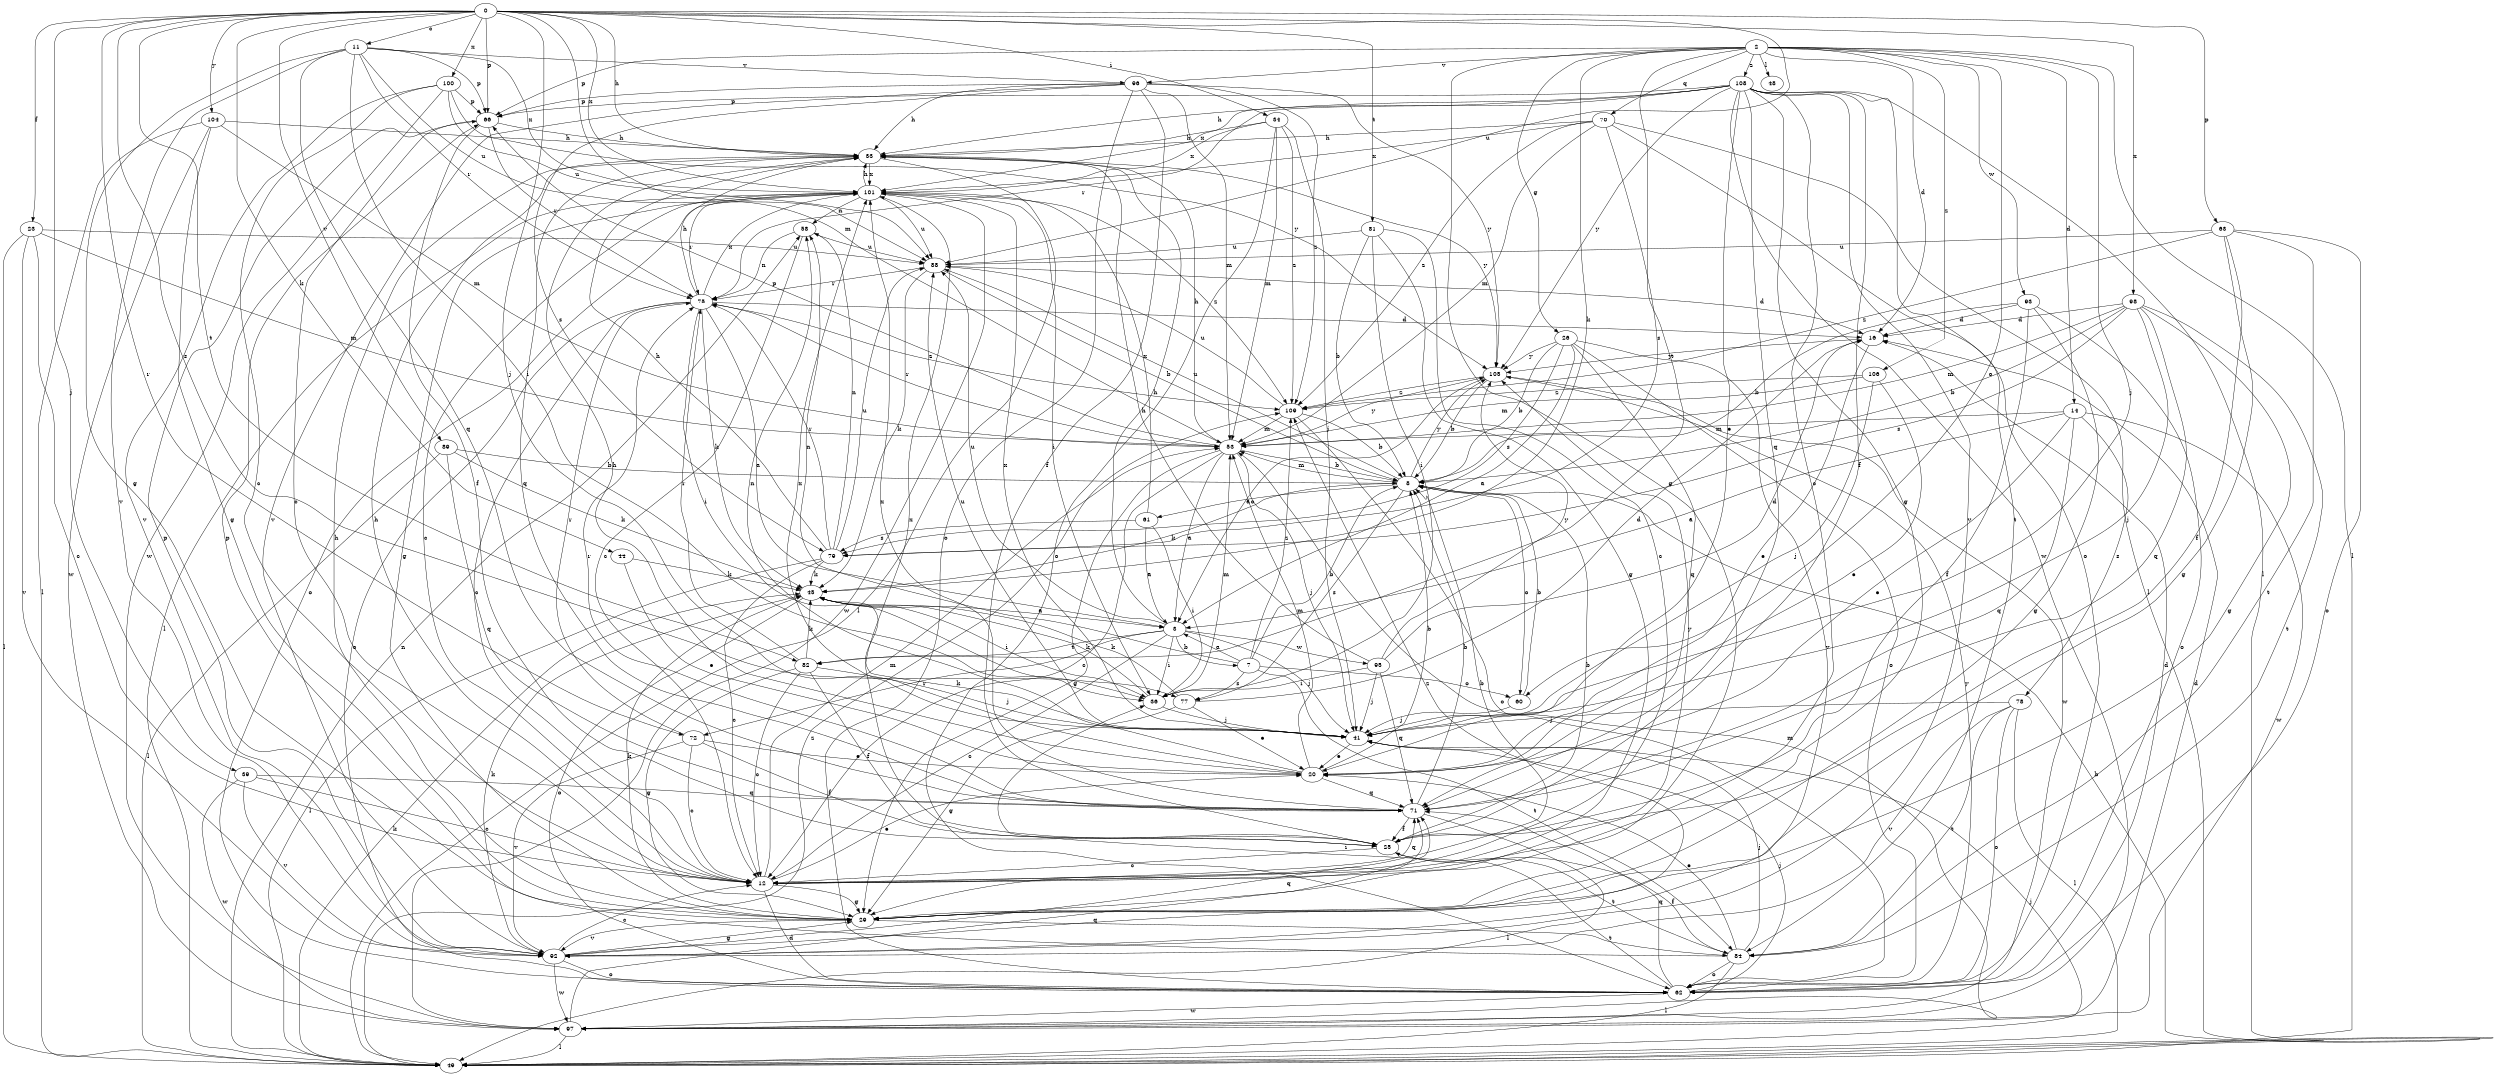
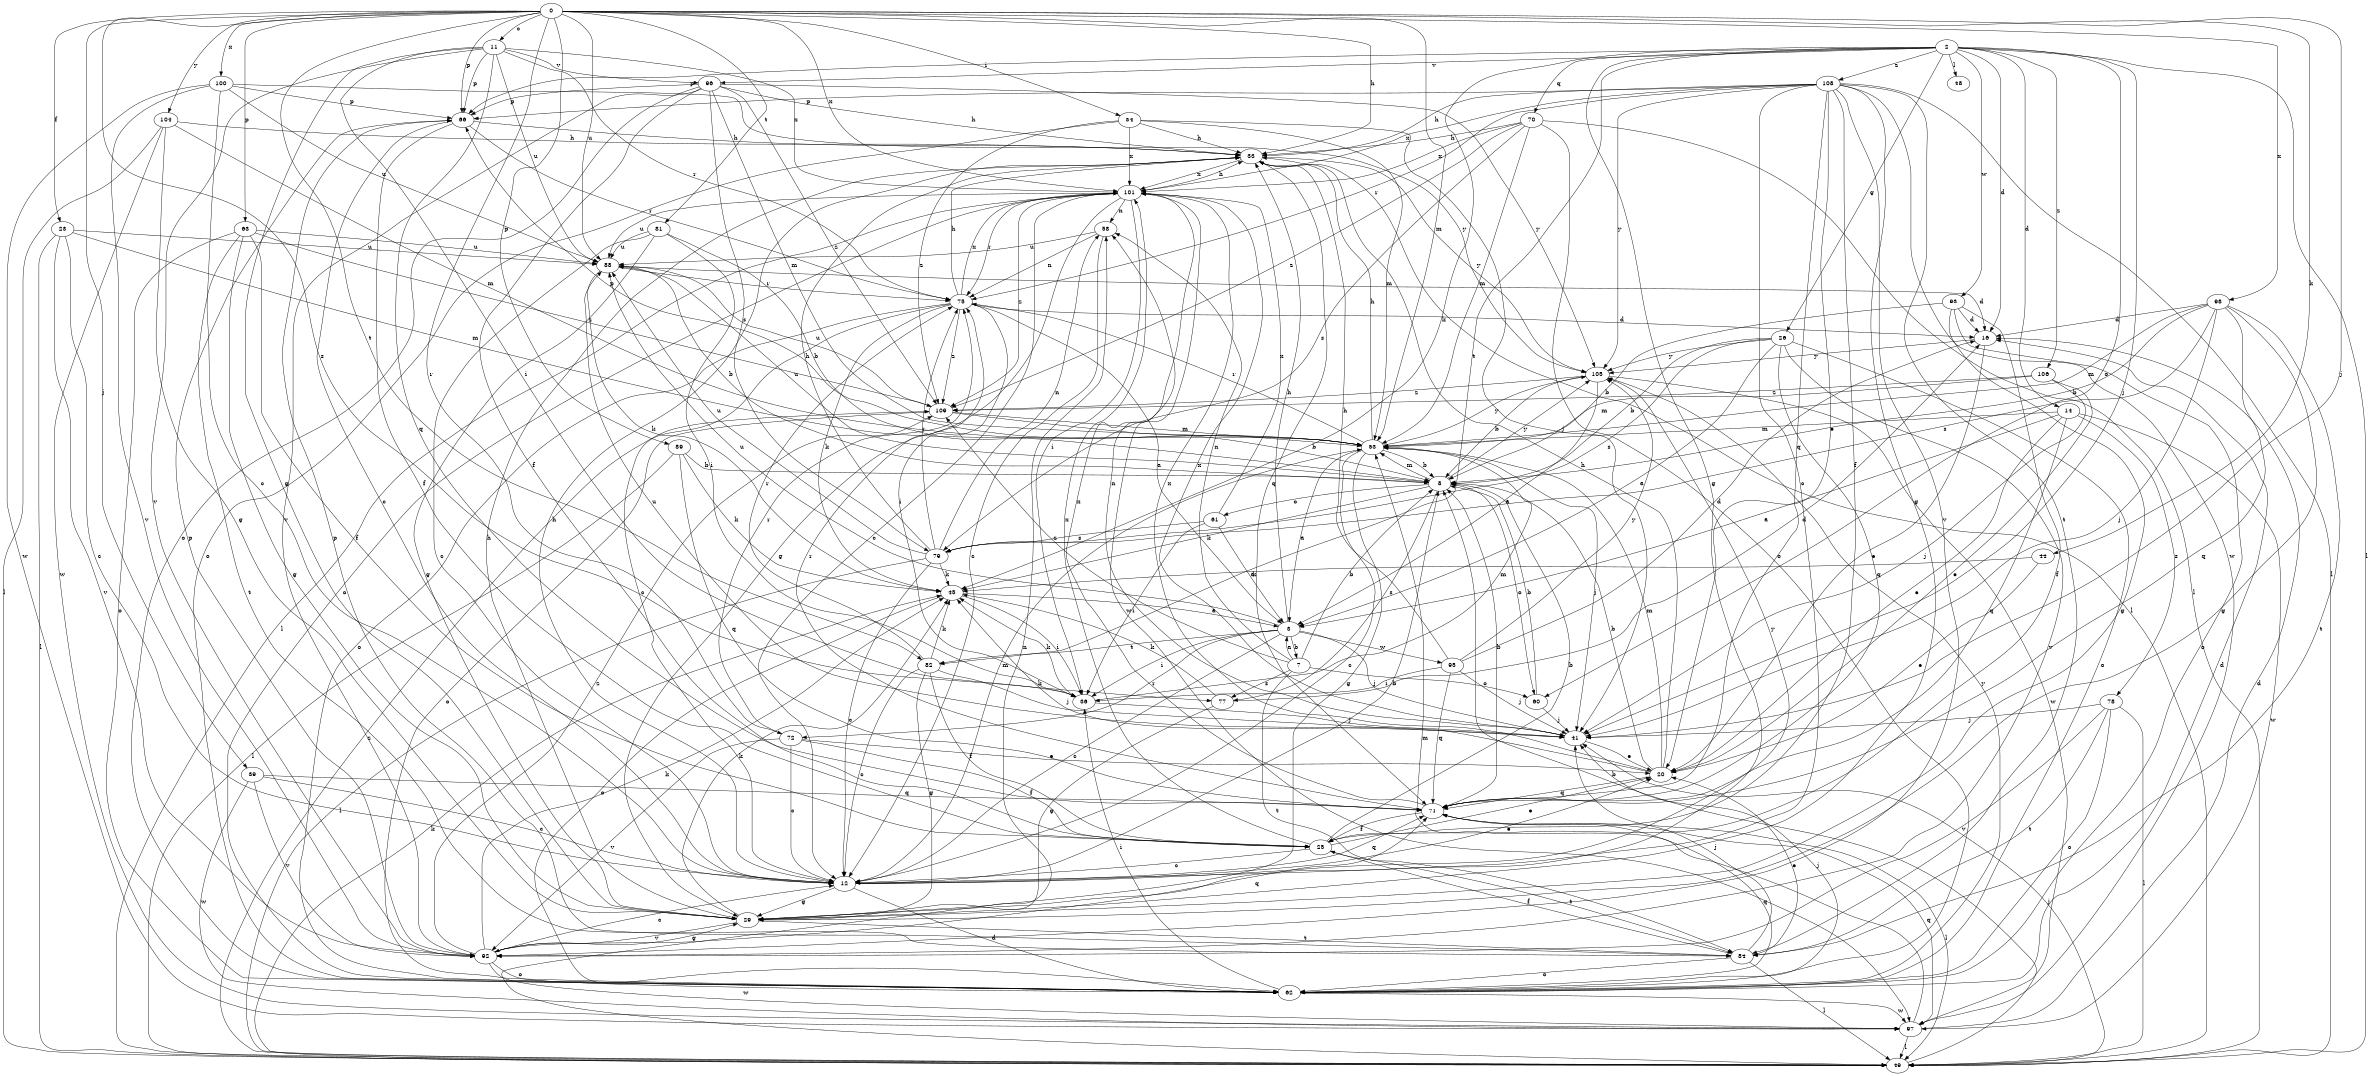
edge "0" -> "89": label "v" -> "p"
edge "77" -> "20": now "25" -> "20"
